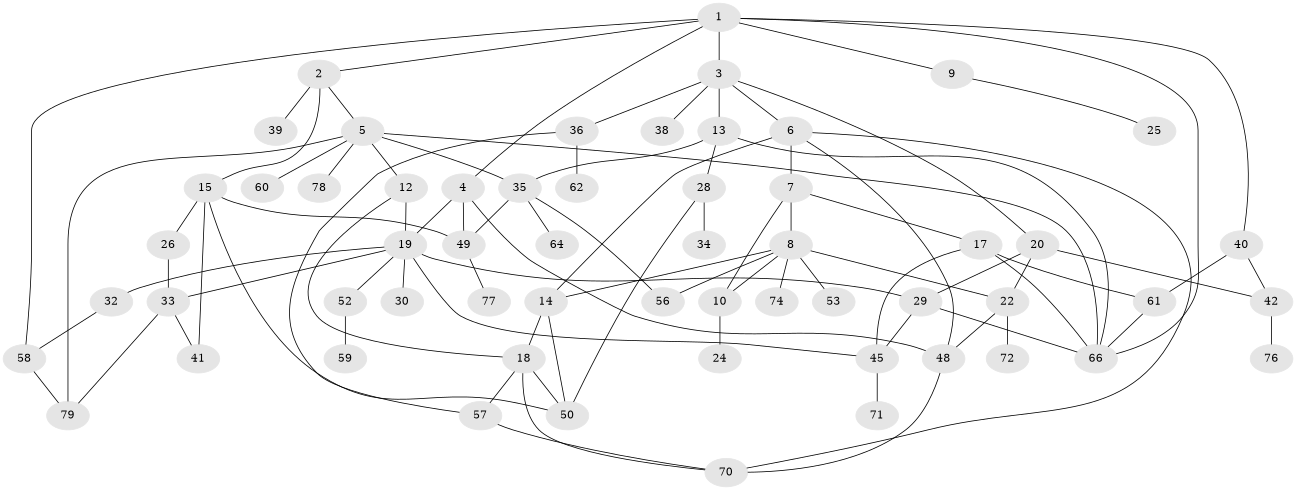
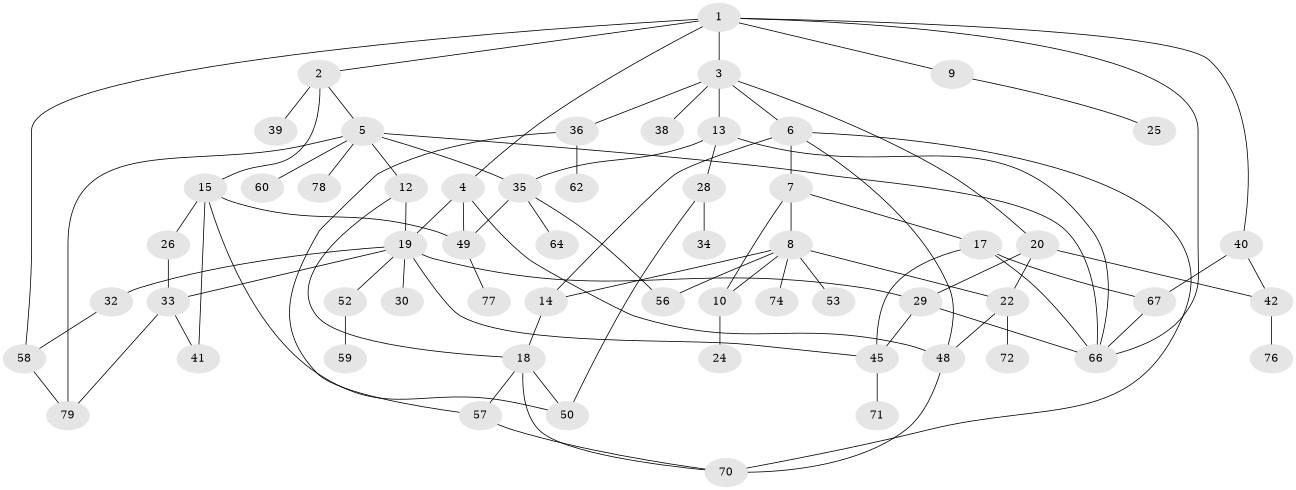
node "61": label "61" -> "67"
edge "14" -- "50": removed
